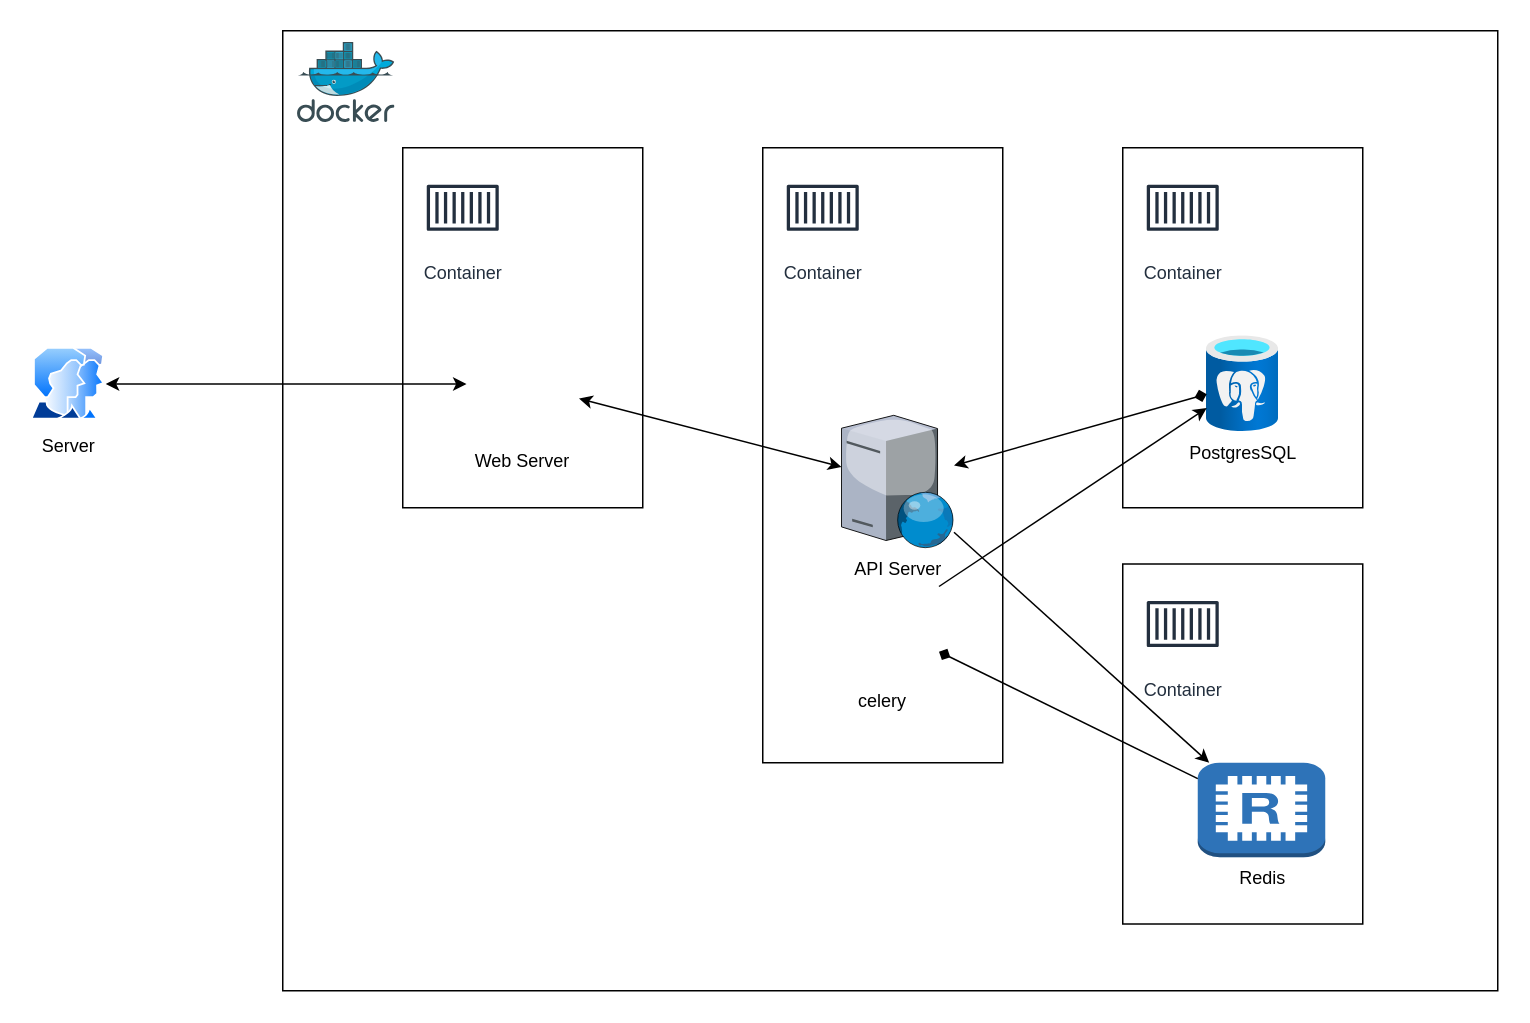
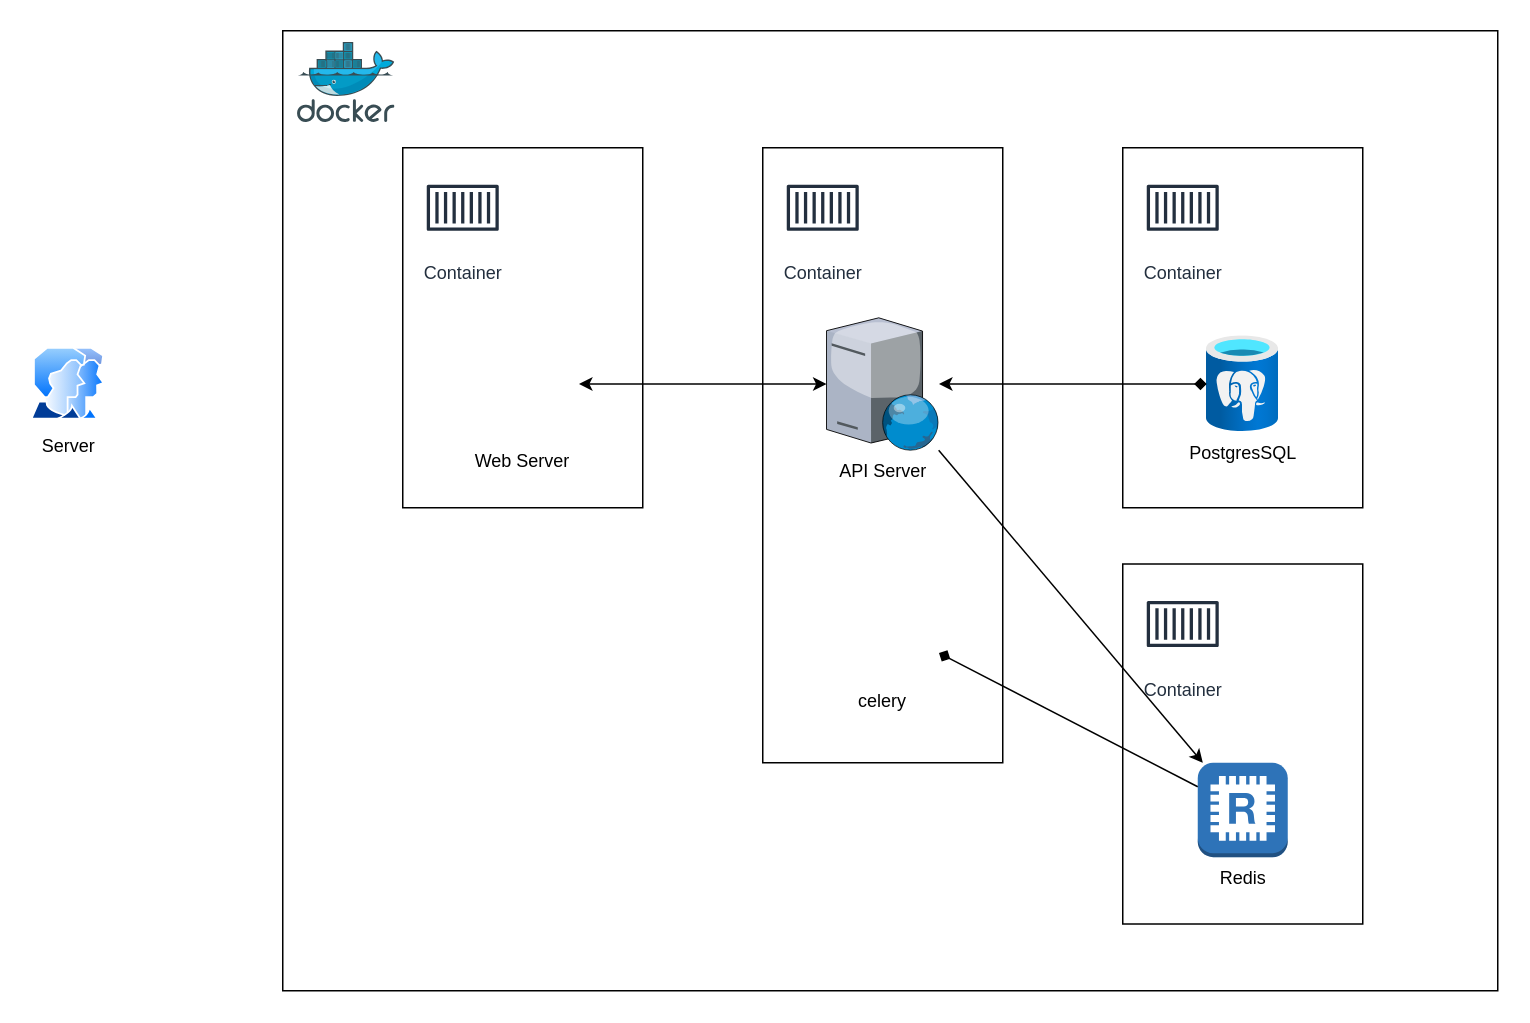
edge "Server" -- "Web Server": removed
node "API Server": moved (898, 482) -> (883, 384)
edge "celery" -> "PostgresSQL": removed
node "Redis": size 128x95 -> 90x95
